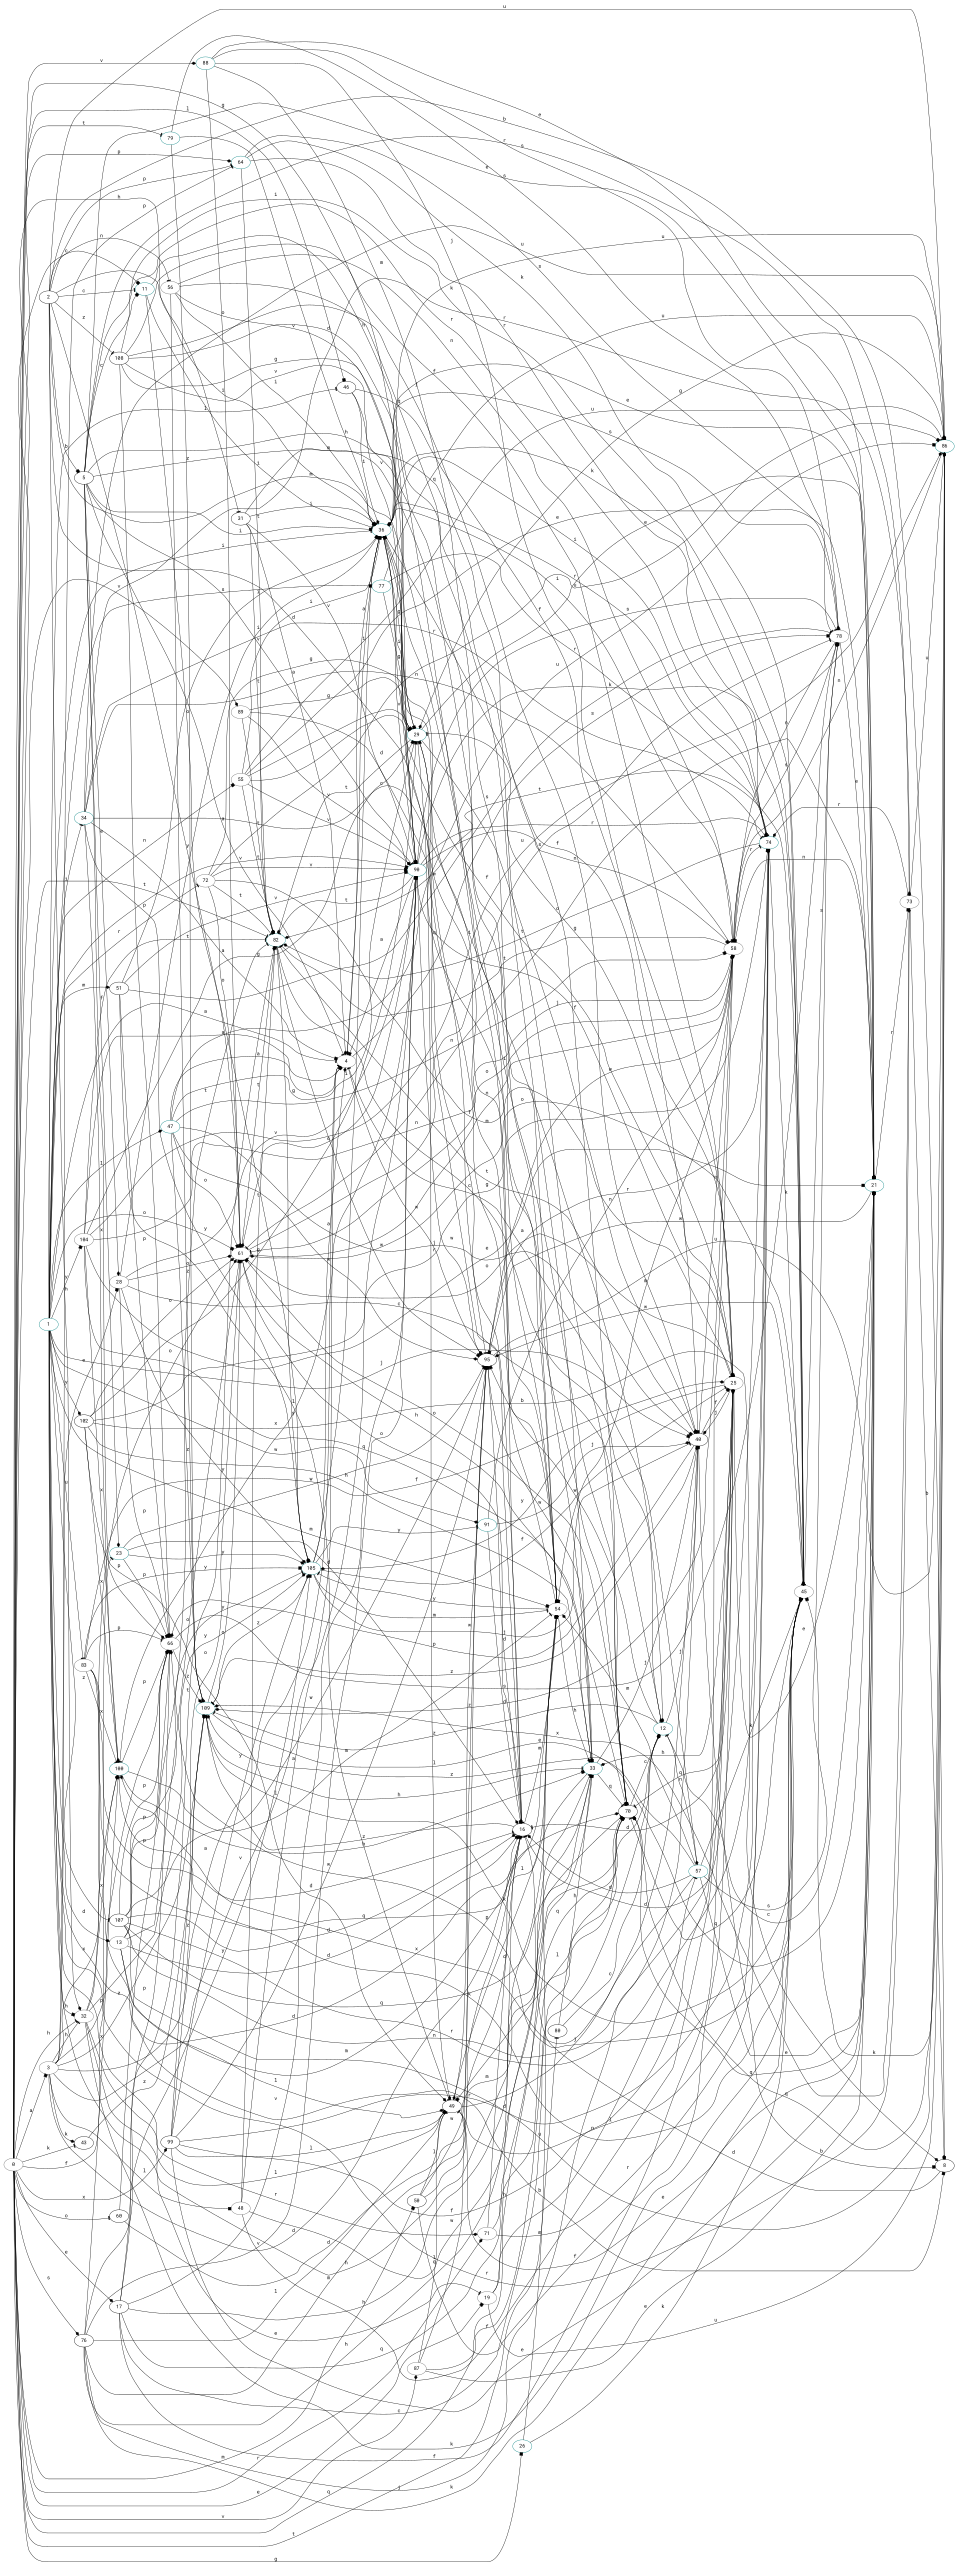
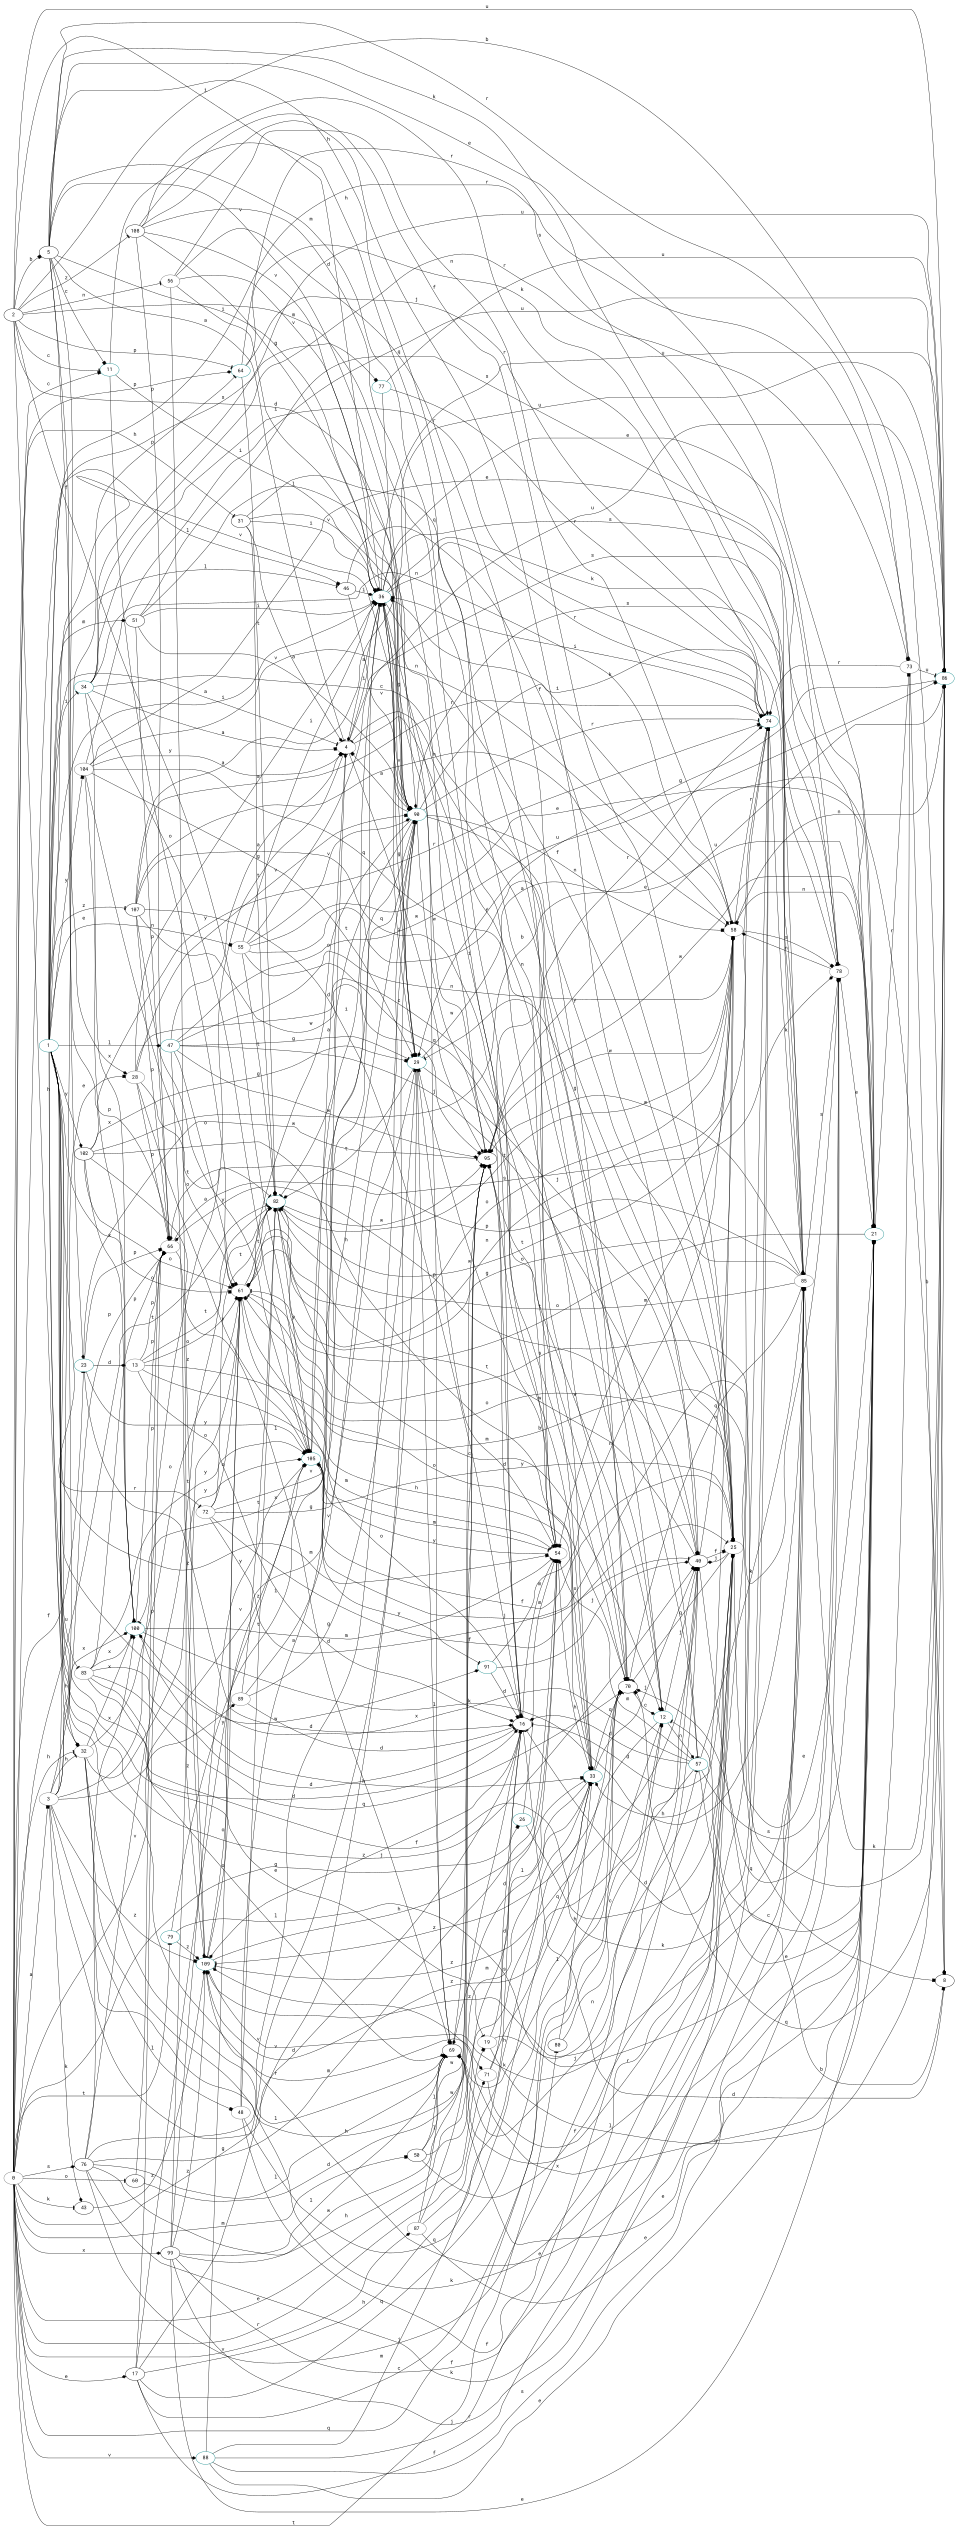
edge "28" -> "36": label "i" -> "a"
edge "4" -> "57": added, label "n"
edge "70" -> "36": removed, label "i"
node "45": label "45" -> "85"
edge "1" -> "13": now "23" -> "13"
node "49": label "49" -> "69"
